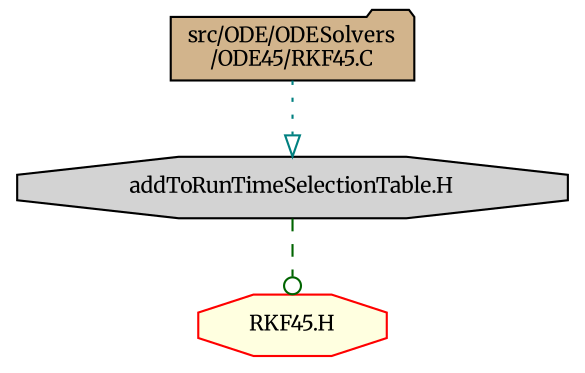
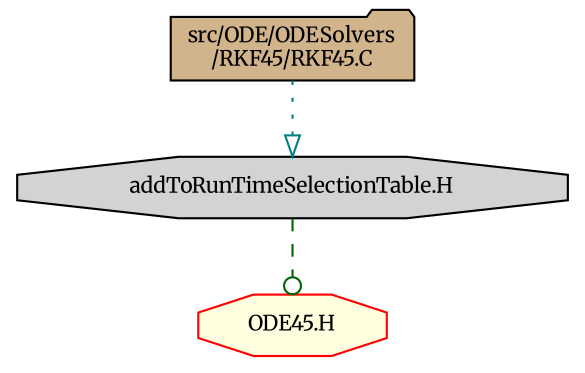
node "src/ODE/ODESolvers /ODE45/RKF45.C": label "src/ODE/ODESolvers /ODE45/RKF45.C" -> "src/ODE/ODESolvers /RKF45/RKF45.C"
node "RKF45.H": label "RKF45.H" -> "ODE45.H"
